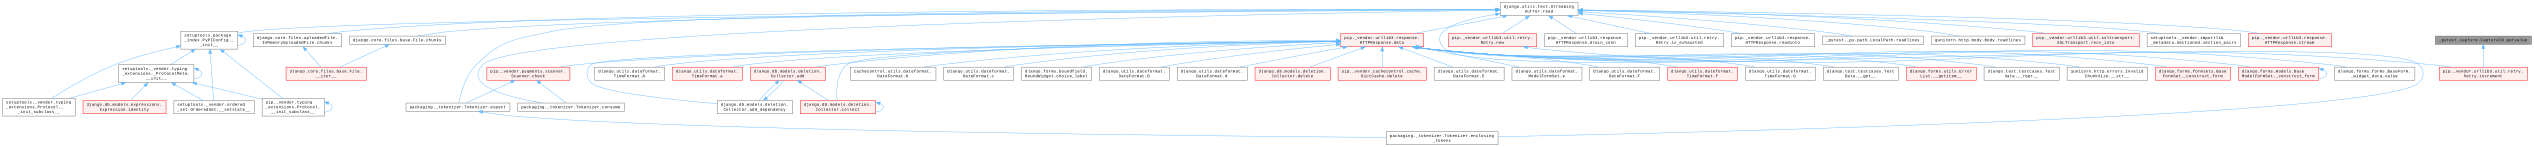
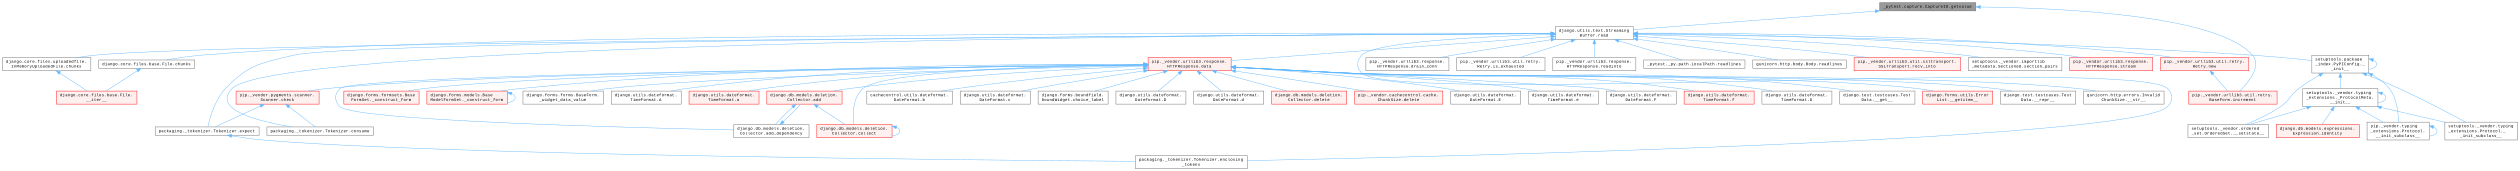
edge "django.utils.text.Streaming Buffer.read" -> "_pytest.capture.CaptureIO.getvalue": added
node "pip._vendor.cachecontrol.cache. DictCache.delete": label "pip._vendor.cachecontrol.cache. DictCache.delete" -> "pip._vendor.cachecontrol.cache. ChunkSize.delete"
node "django.utils.dateformat. ModelFormSet.e": label "django.utils.dateformat. ModelFormSet.e" -> "django.utils.dateformat. TimeFormat.e"
node "pip._vendor.urllib3.util.retry. Retry.increment": label "pip._vendor.urllib3.util.retry. Retry.increment" -> "pip._vendor.urllib3.util.retry. BaseForm.increment"
